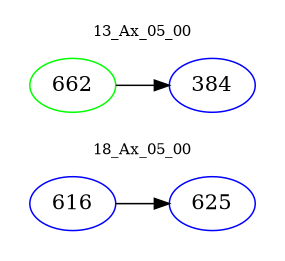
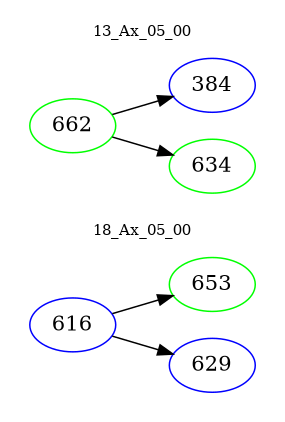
node "634": added
node "625": label "625" -> "629"
node "653": added
